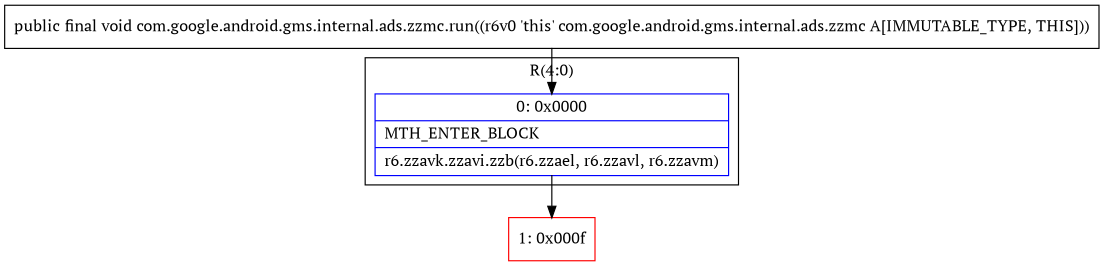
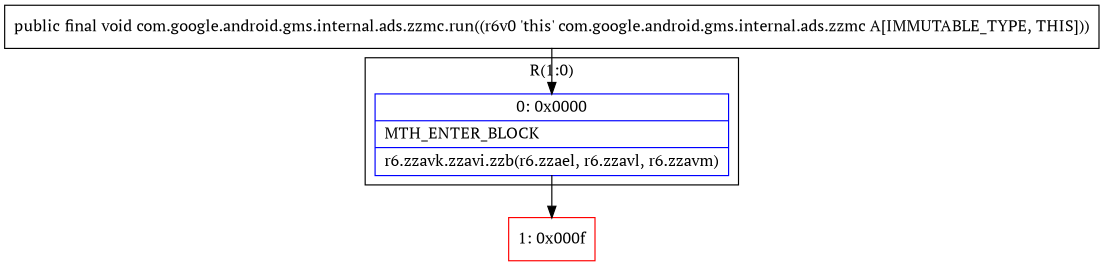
cluster "R(4:0)": label "R(4:0)" -> "R(1:0)"
